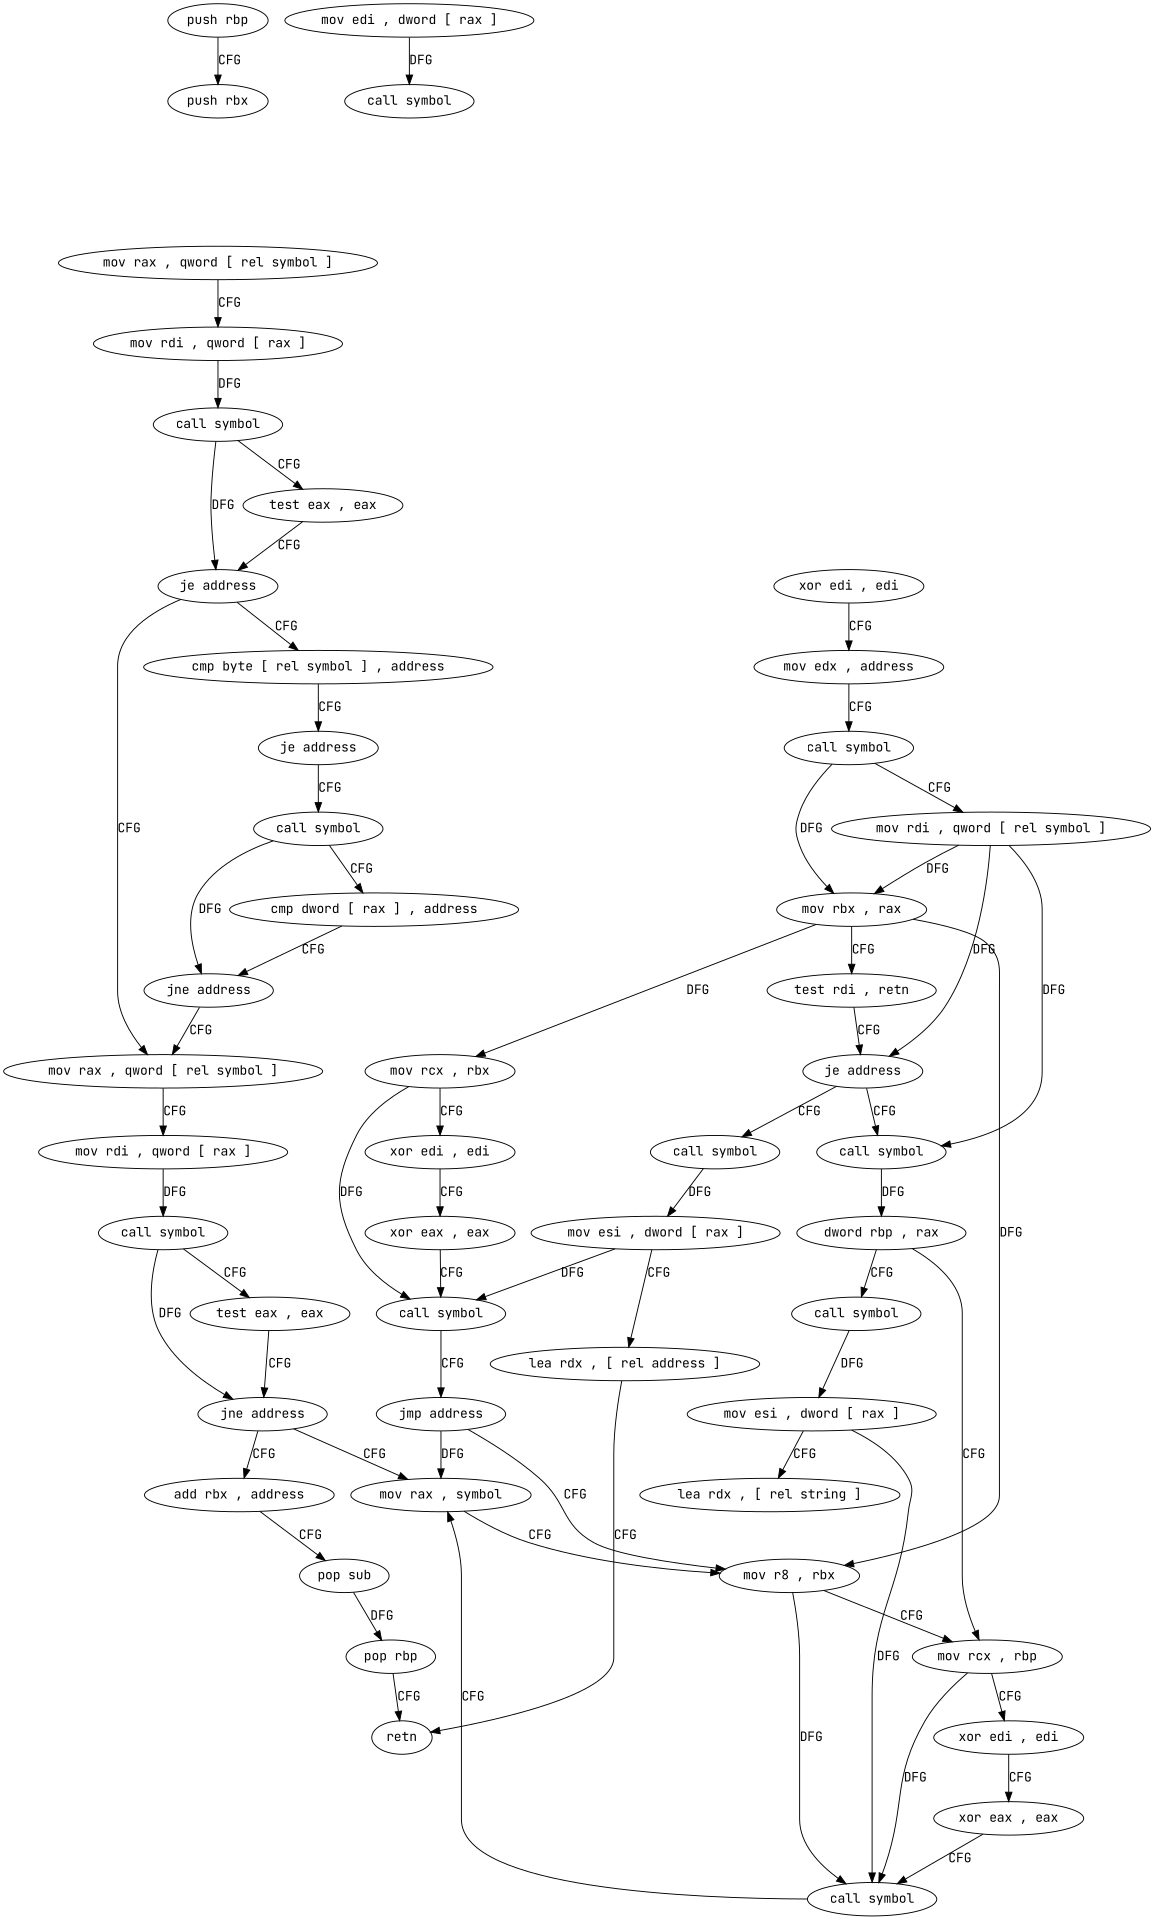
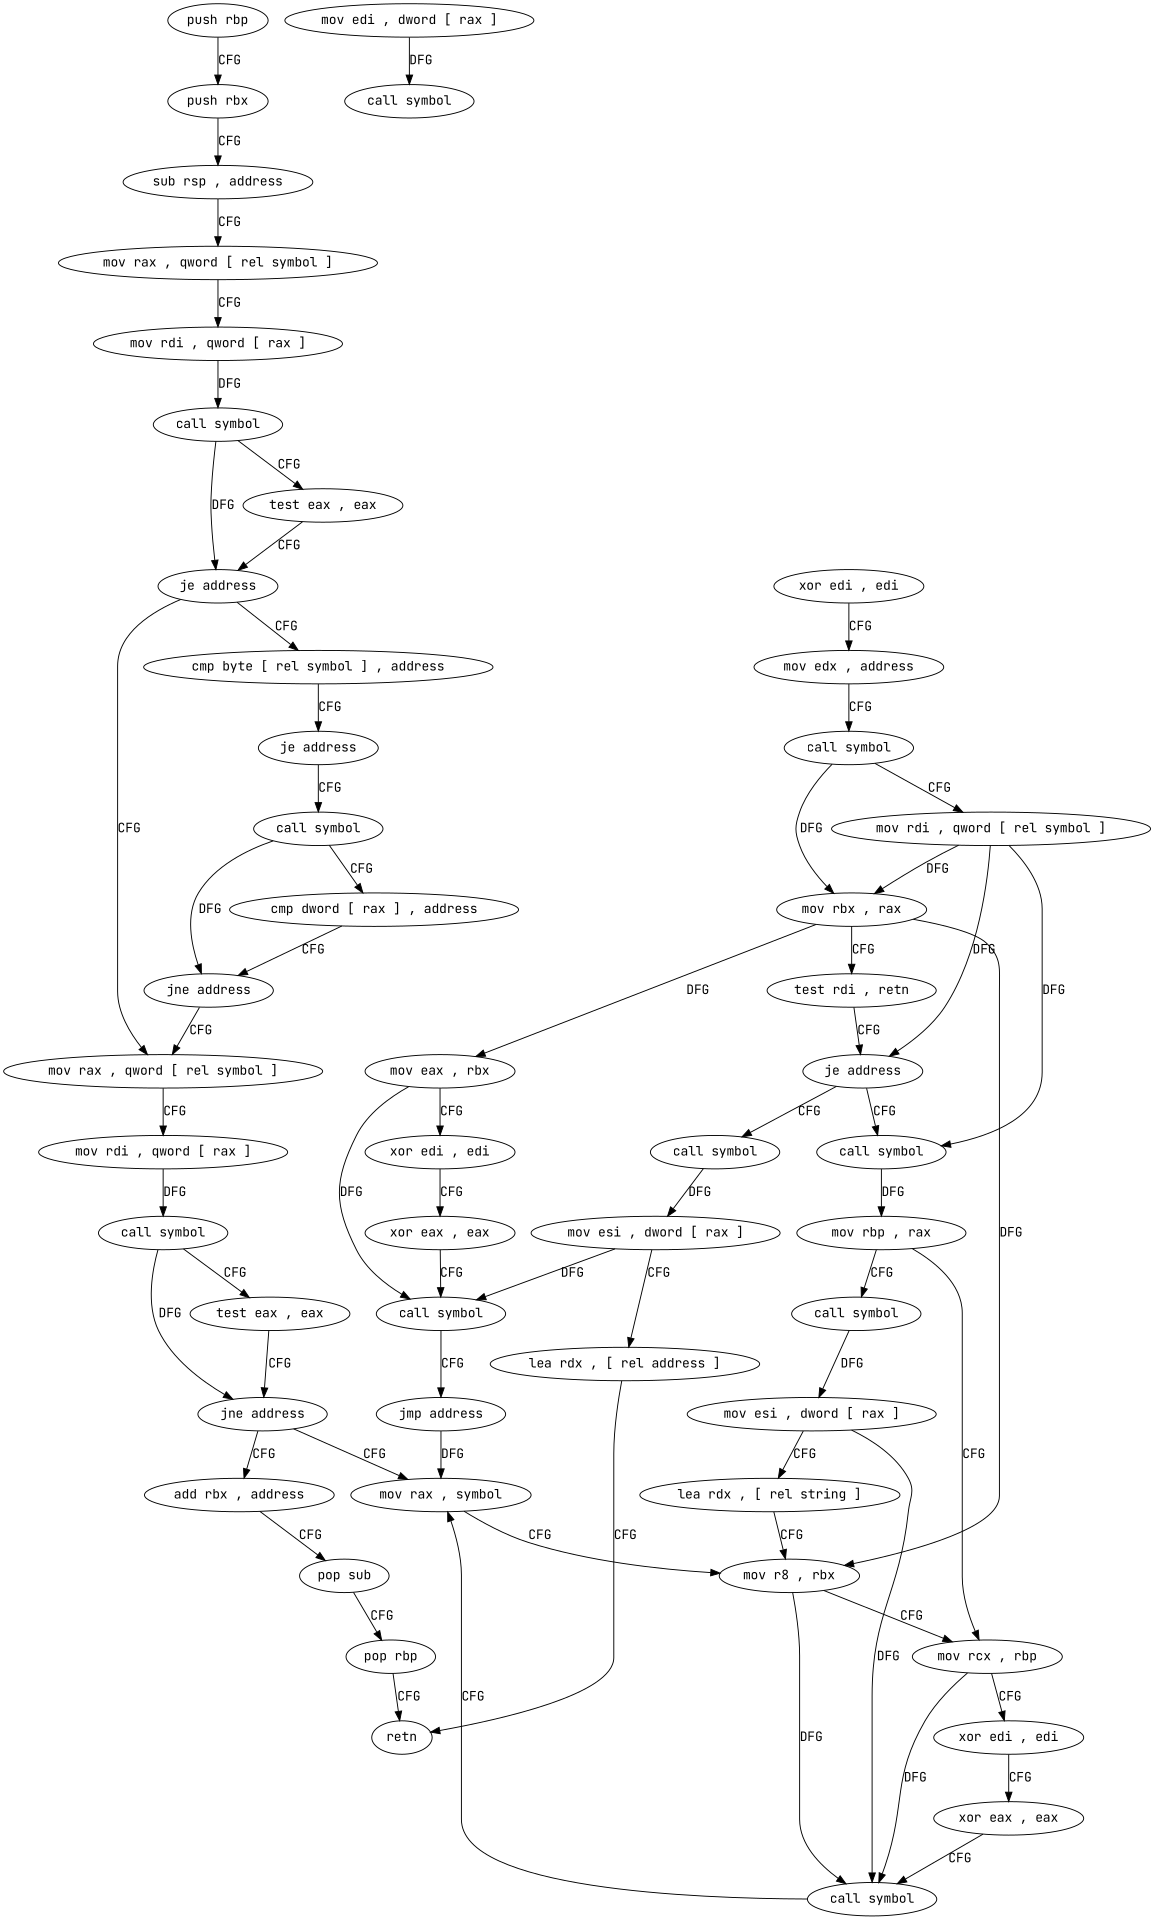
node "sub rsp , address": added
node "mov rcx , rbx": label "mov rcx , rbx" -> "mov eax , rbx"
node "dword rbp , rax": label "dword rbp , rax" -> "mov rbp , rax"
edge "jmp address" -> "mov r8 , rbx": now "lea rdx , [ rel string ]" -> "mov r8 , rbx"
edge "pop sub" -> "pop rbp": label "DFG" -> "CFG"
